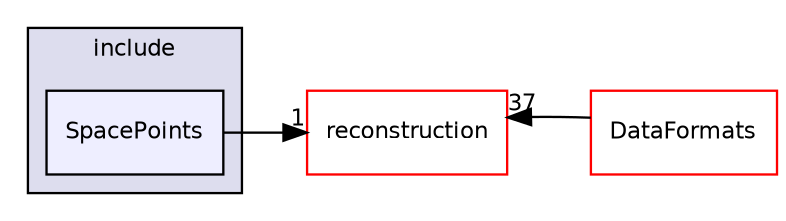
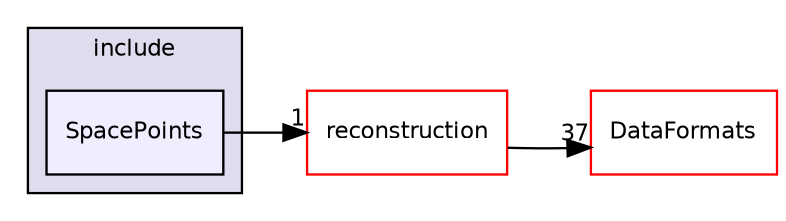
edge "DataFormats" -> "reconstruction": reversed
